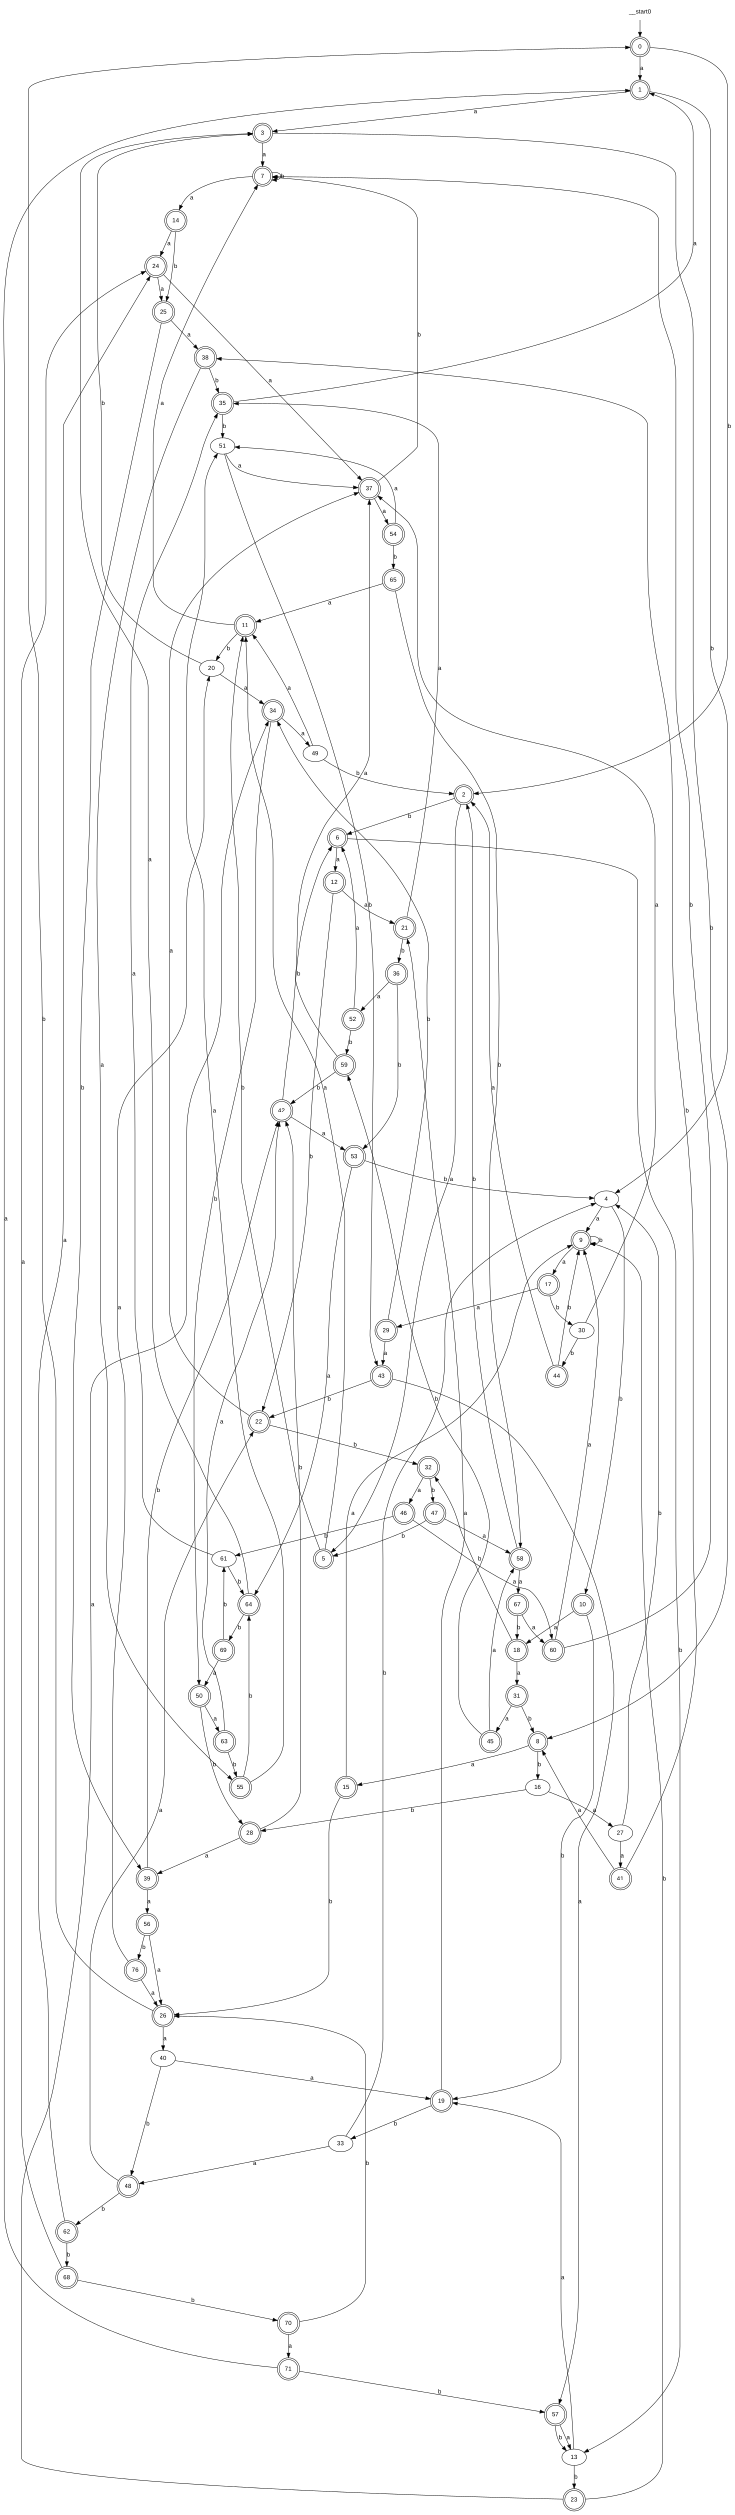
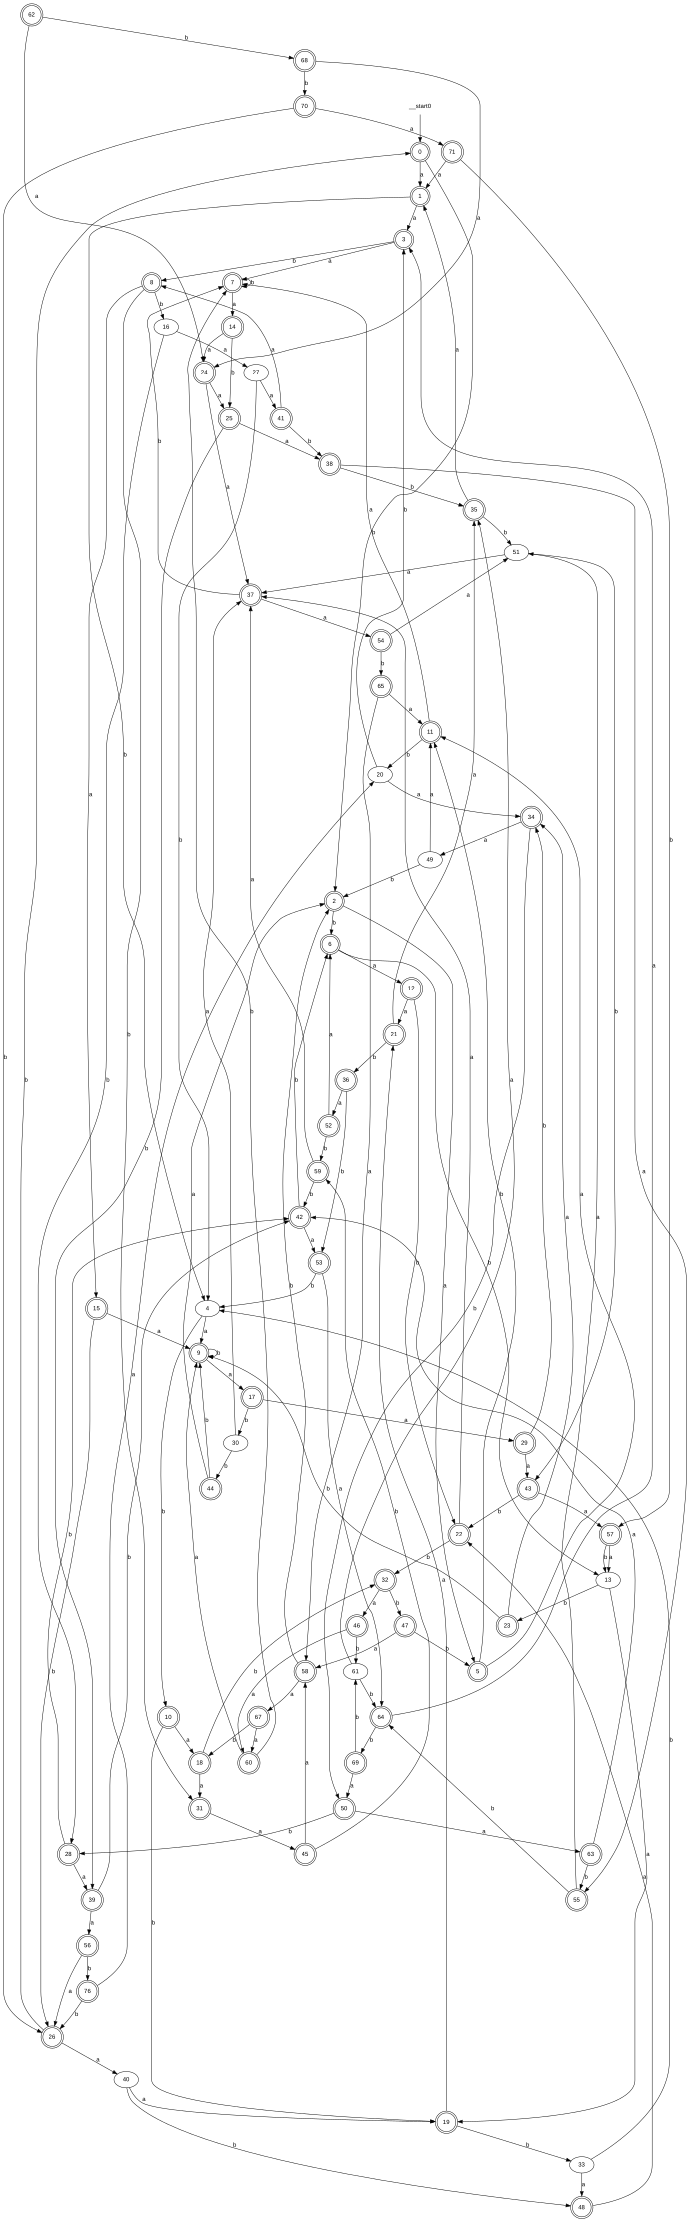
edge "65" -> "58": label "b" -> "a"
edge "31" -> "8": reversed
edge "76" -> "26": label "a" -> "b"
edge "48" -> "62": removed, label "b"
